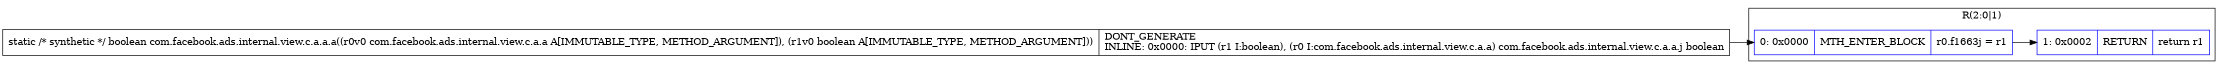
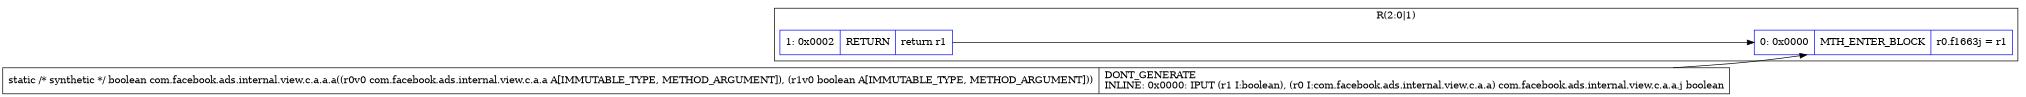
edge "0: 0x0000" -> "1: 0x0002": reversed
